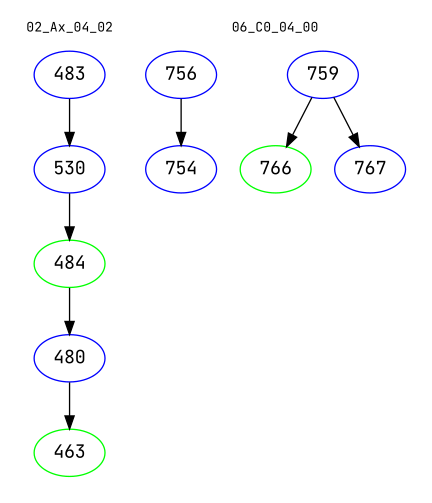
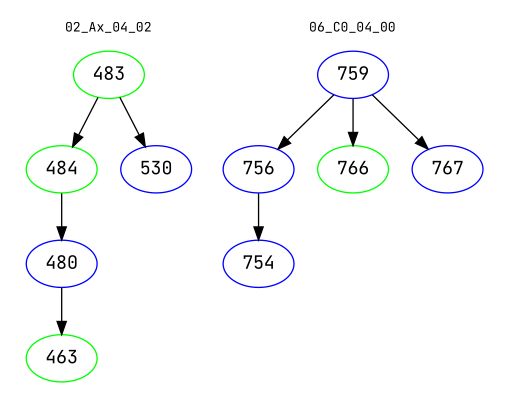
node "483": color blue -> green
edge "759" -> "756": added
edge "530" -> "484": now "483" -> "484"
